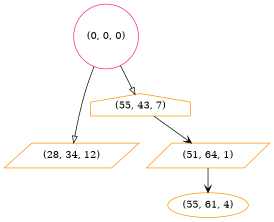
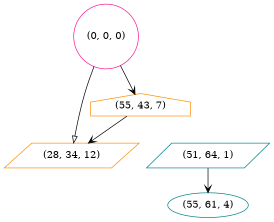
edge "(0, 0, 0)" -> "(55, 43, 7)": arrowhead onormal -> vee
edge "(55, 43, 7)" -> "(51, 64, 1)": now "(55, 43, 7)" -> "(28, 34, 12)"
node "(51, 64, 1)": color darkorange -> teal
node "(55, 61, 4)": color darkorange -> teal
